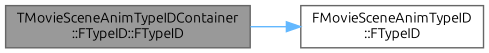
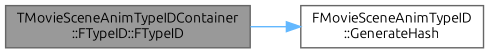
node "FMovieSceneAnimTypeID ::FTypeID": label "FMovieSceneAnimTypeID ::FTypeID" -> "FMovieSceneAnimTypeID ::GenerateHash"
